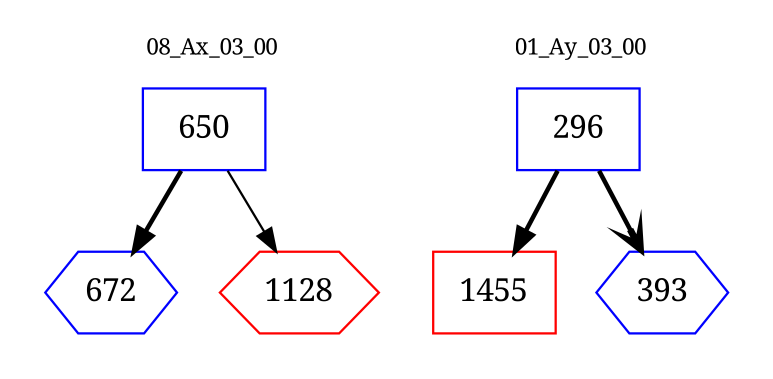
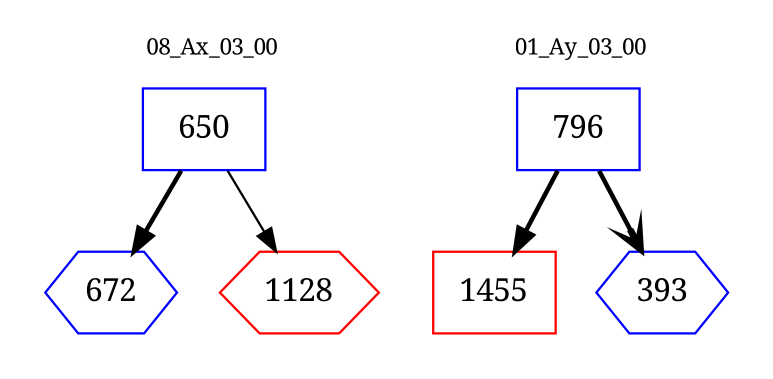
node "296": label "296" -> "796"
